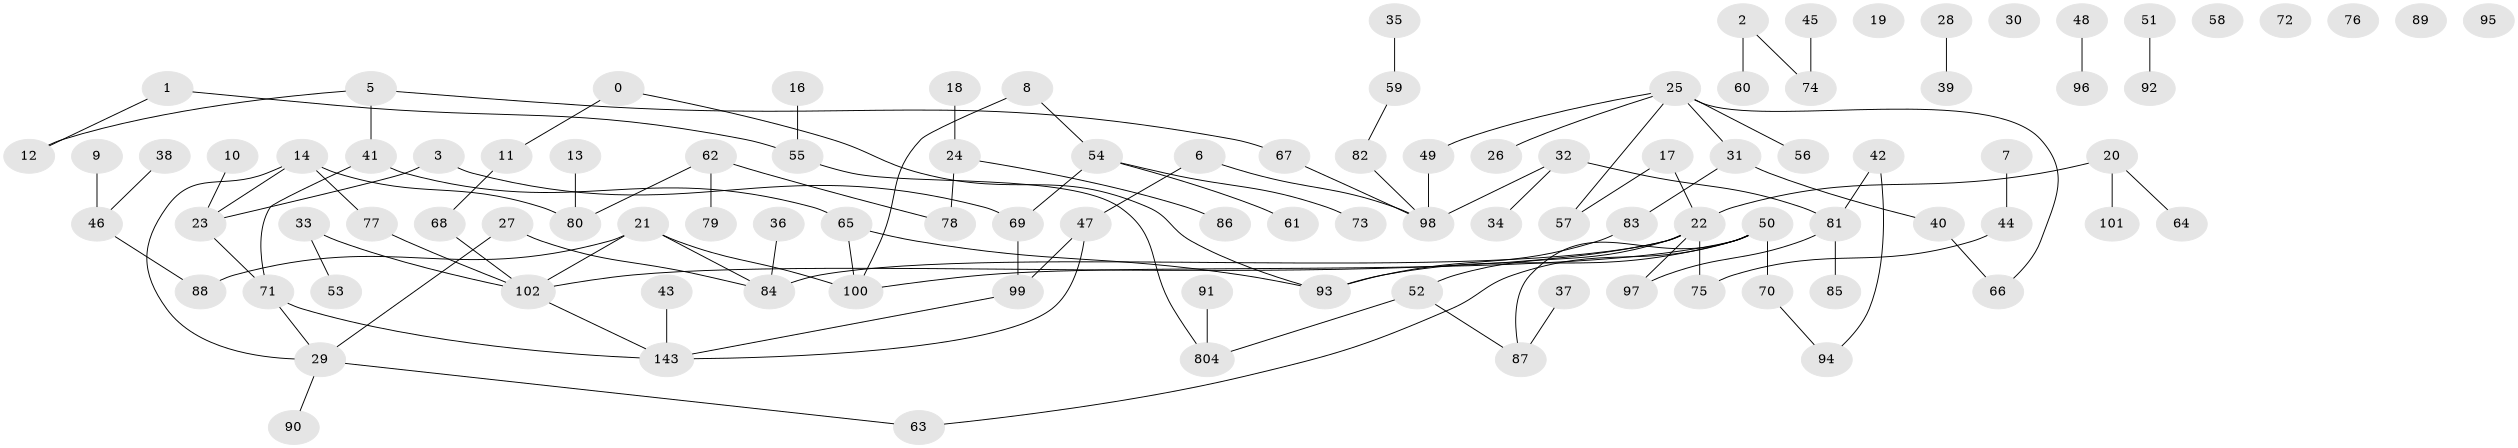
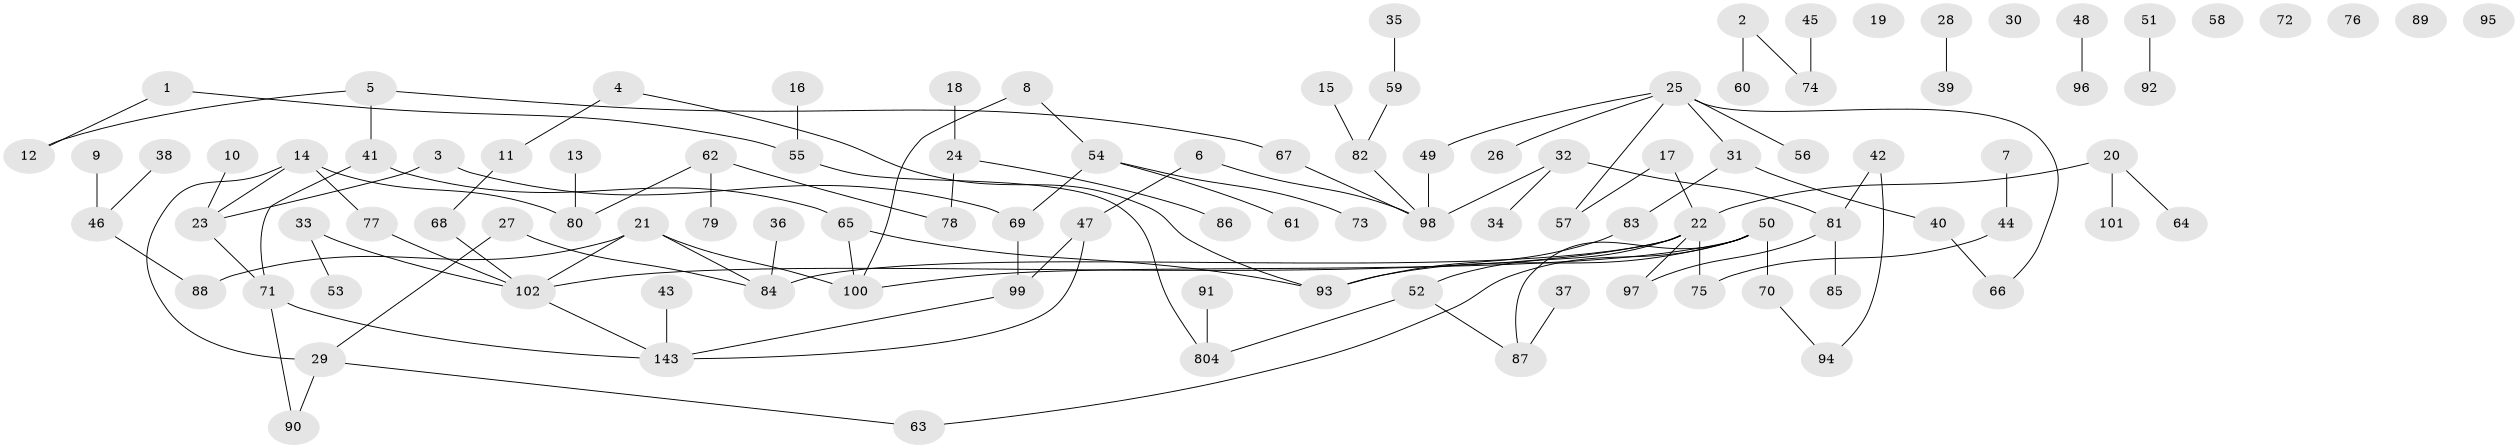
node "0": label "0" -> "4"
node "15": added
edge "71" -- "29": now "71" -- "90"
